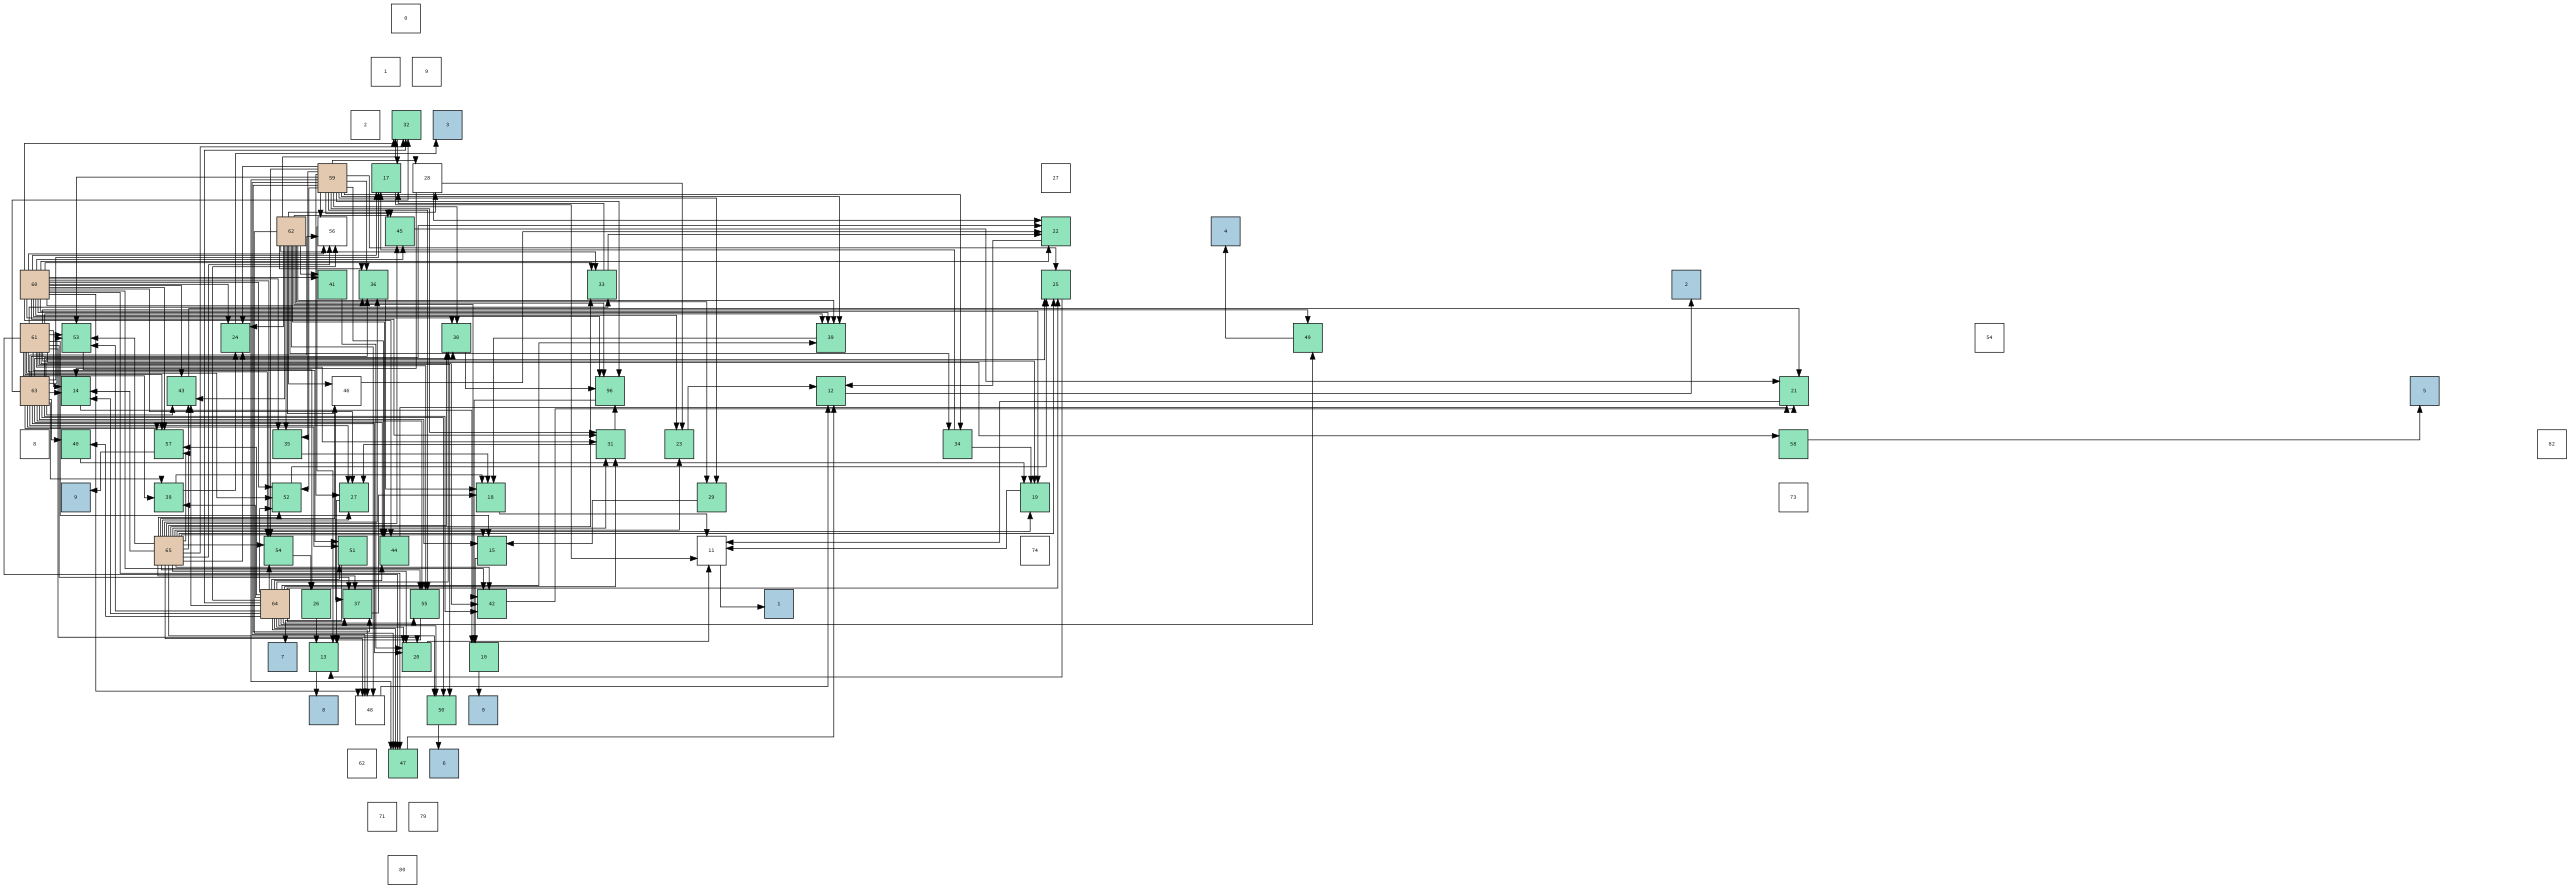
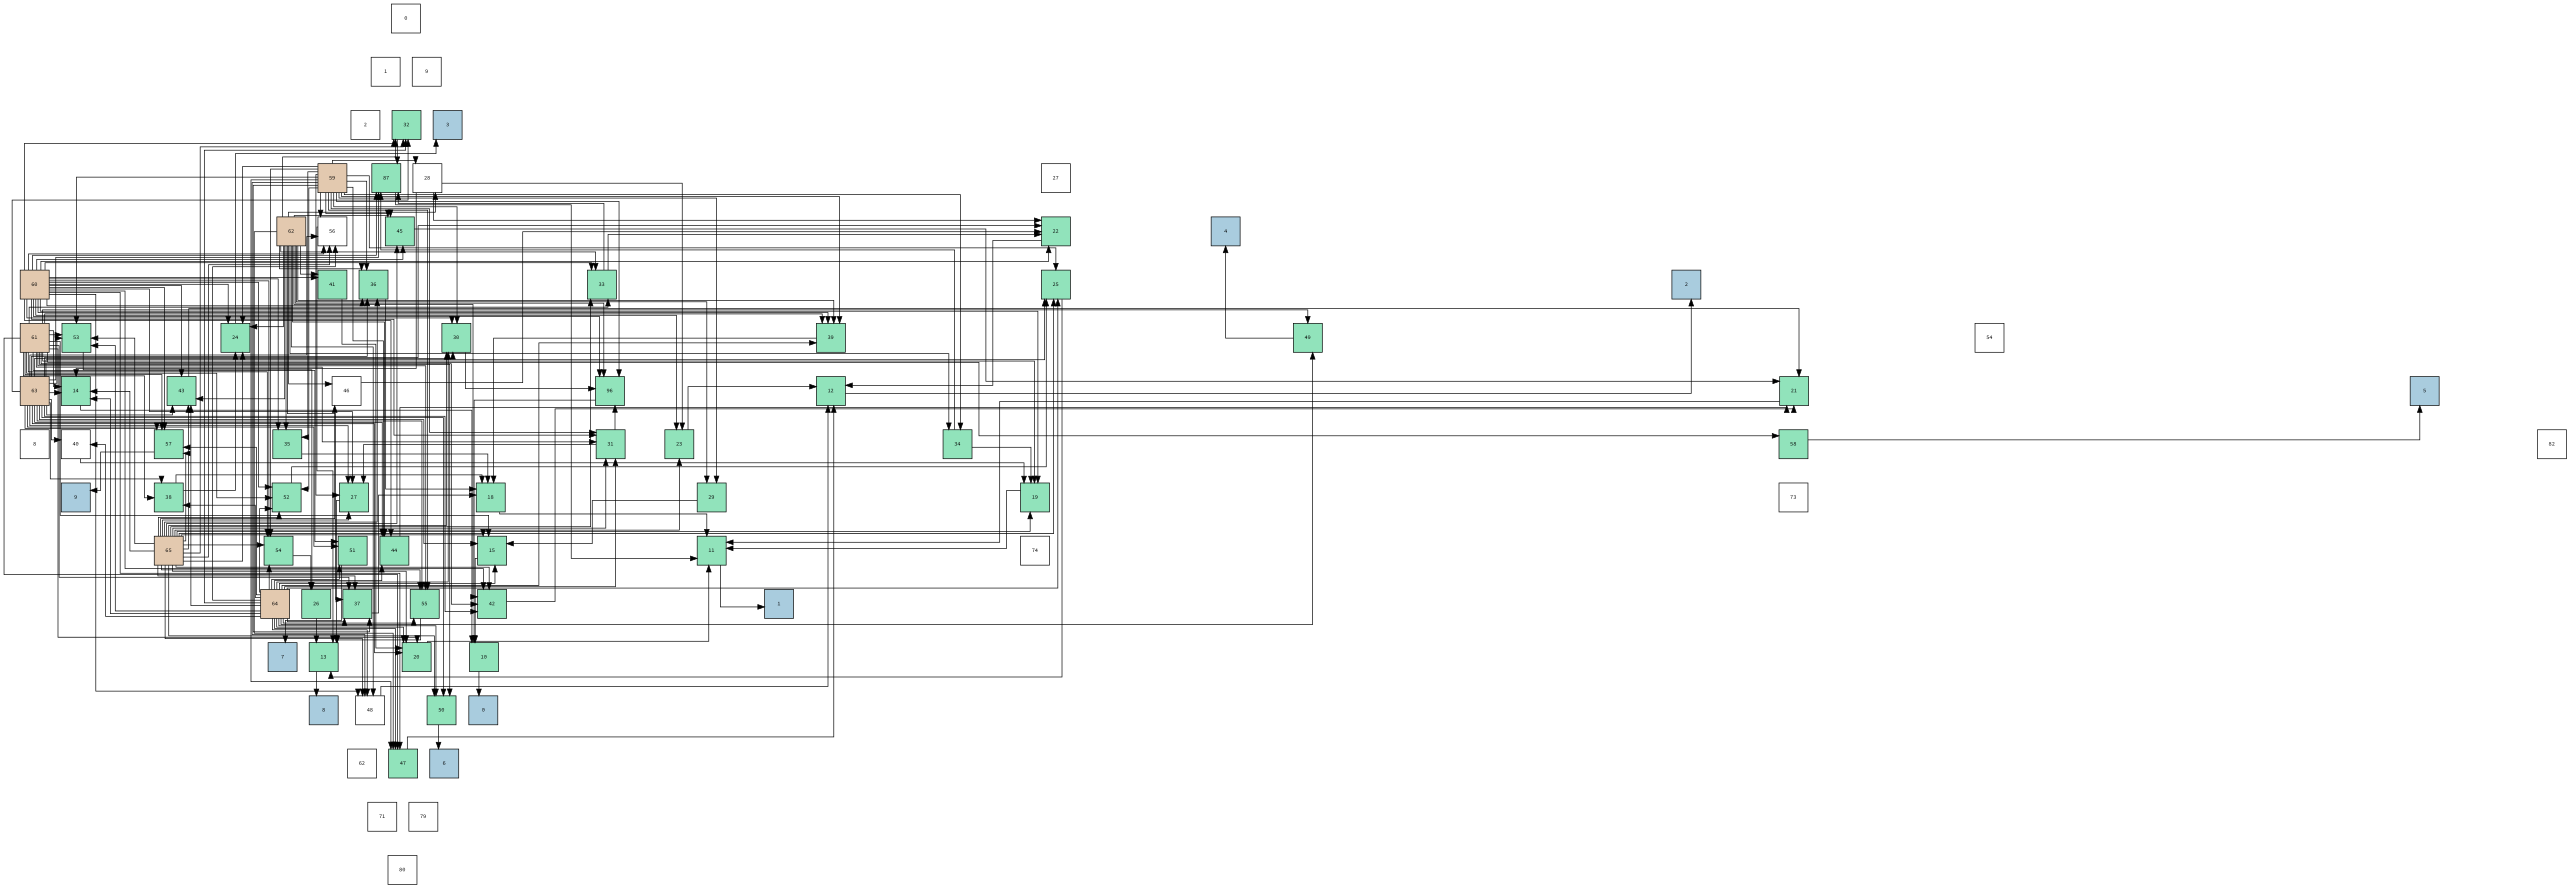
node "17": label "17" -> "87"
node "40": fillcolor #91e3bb -> #ffffff
node "11": fillcolor #ffffff -> #91e3bb
edge "64" -> "15": added
